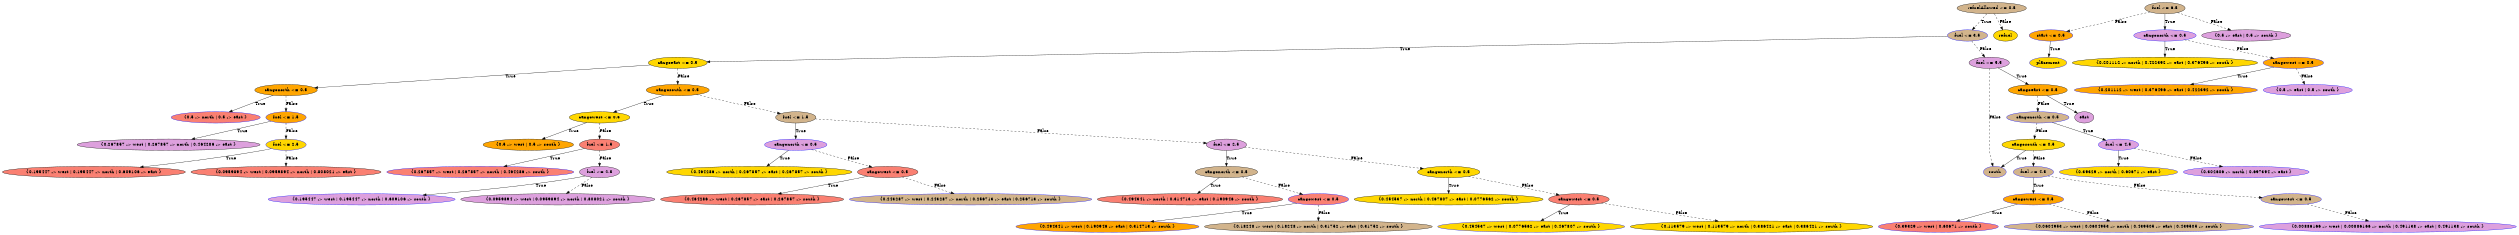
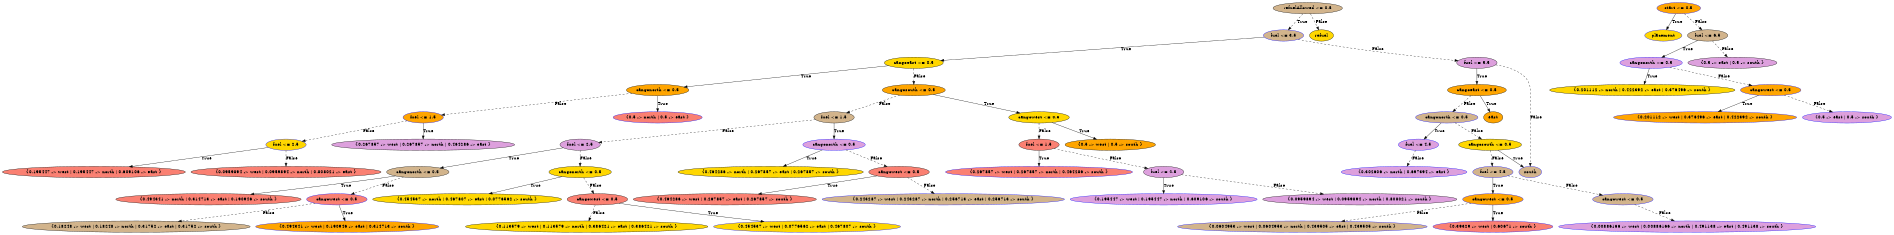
edge "fuel <= 6.5" -> "start <= 0.5": reversed
node "east": fillcolor plum -> orange
node "{0.39329 -> north | 0.60671 -> east }": removed
